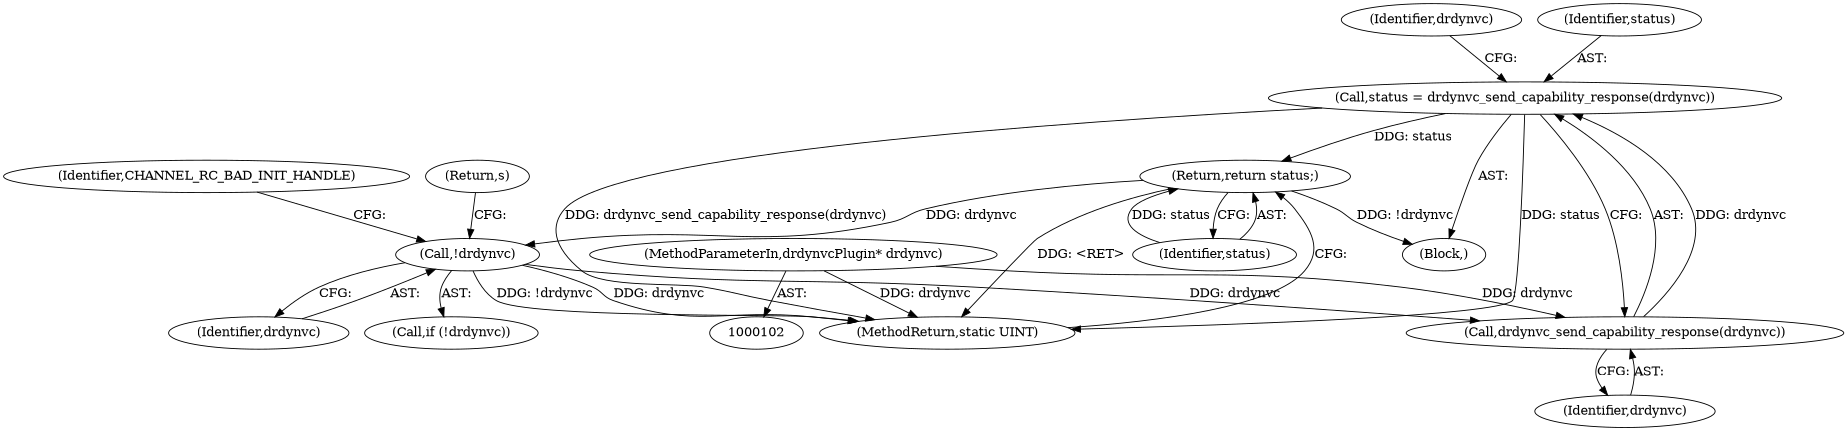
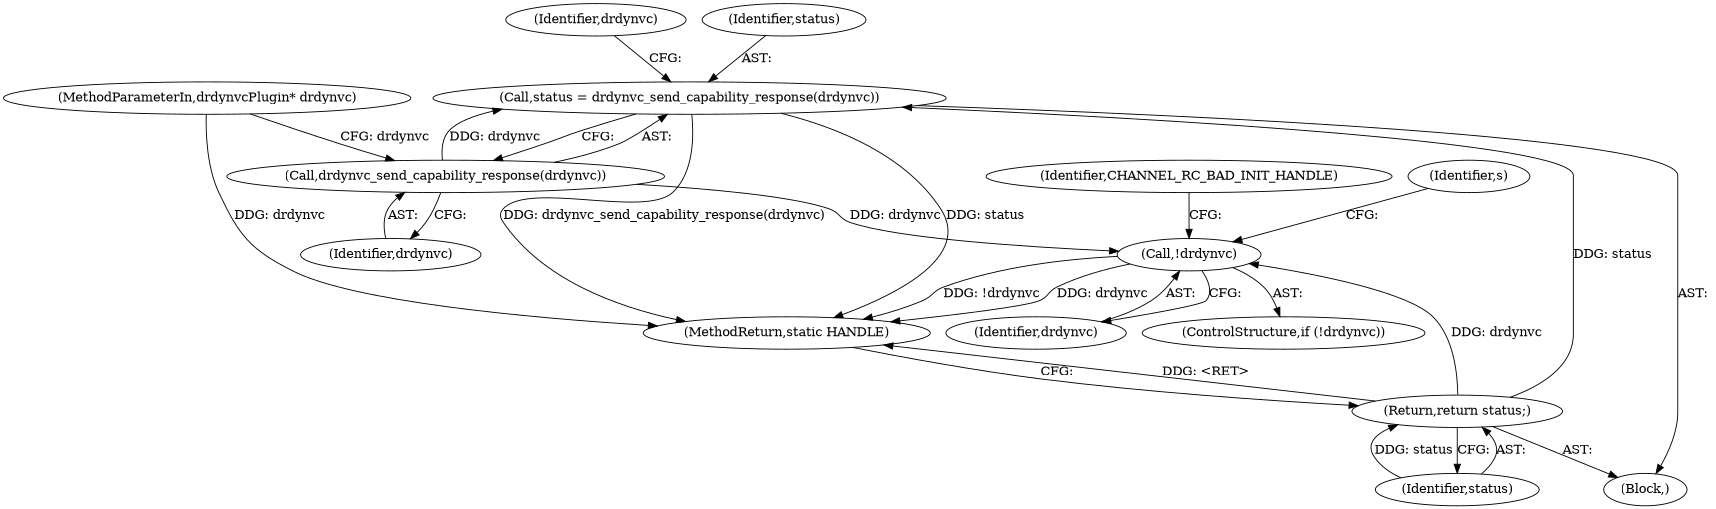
edge "(Call,status = drdynvc_send_capability_response(drdynvc))" -> "(Return,return status;)": reversed
node "(Return,s)": label "(Return,s)" -> "(Identifier,s)"
edge "(Return,return status;)" -> "(Block,)": label "DDG: !drdynvc" -> "AST: "
edge "(Call,!drdynvc)" -> "(Call,drdynvc_send_capability_response(drdynvc))": reversed
edge "(MethodParameterIn,drdynvcPlugin* drdynvc)" -> "(Call,drdynvc_send_capability_response(drdynvc))": label "DDG: drdynvc" -> "CFG: drdynvc"
node "(Call,if (!drdynvc))": label "(Call,if (!drdynvc))" -> "(ControlStructure,if (!drdynvc))"
node "1000102": removed
node "(MethodReturn,static UINT)": label "(MethodReturn,static UINT)" -> "(MethodReturn,static HANDLE)"
